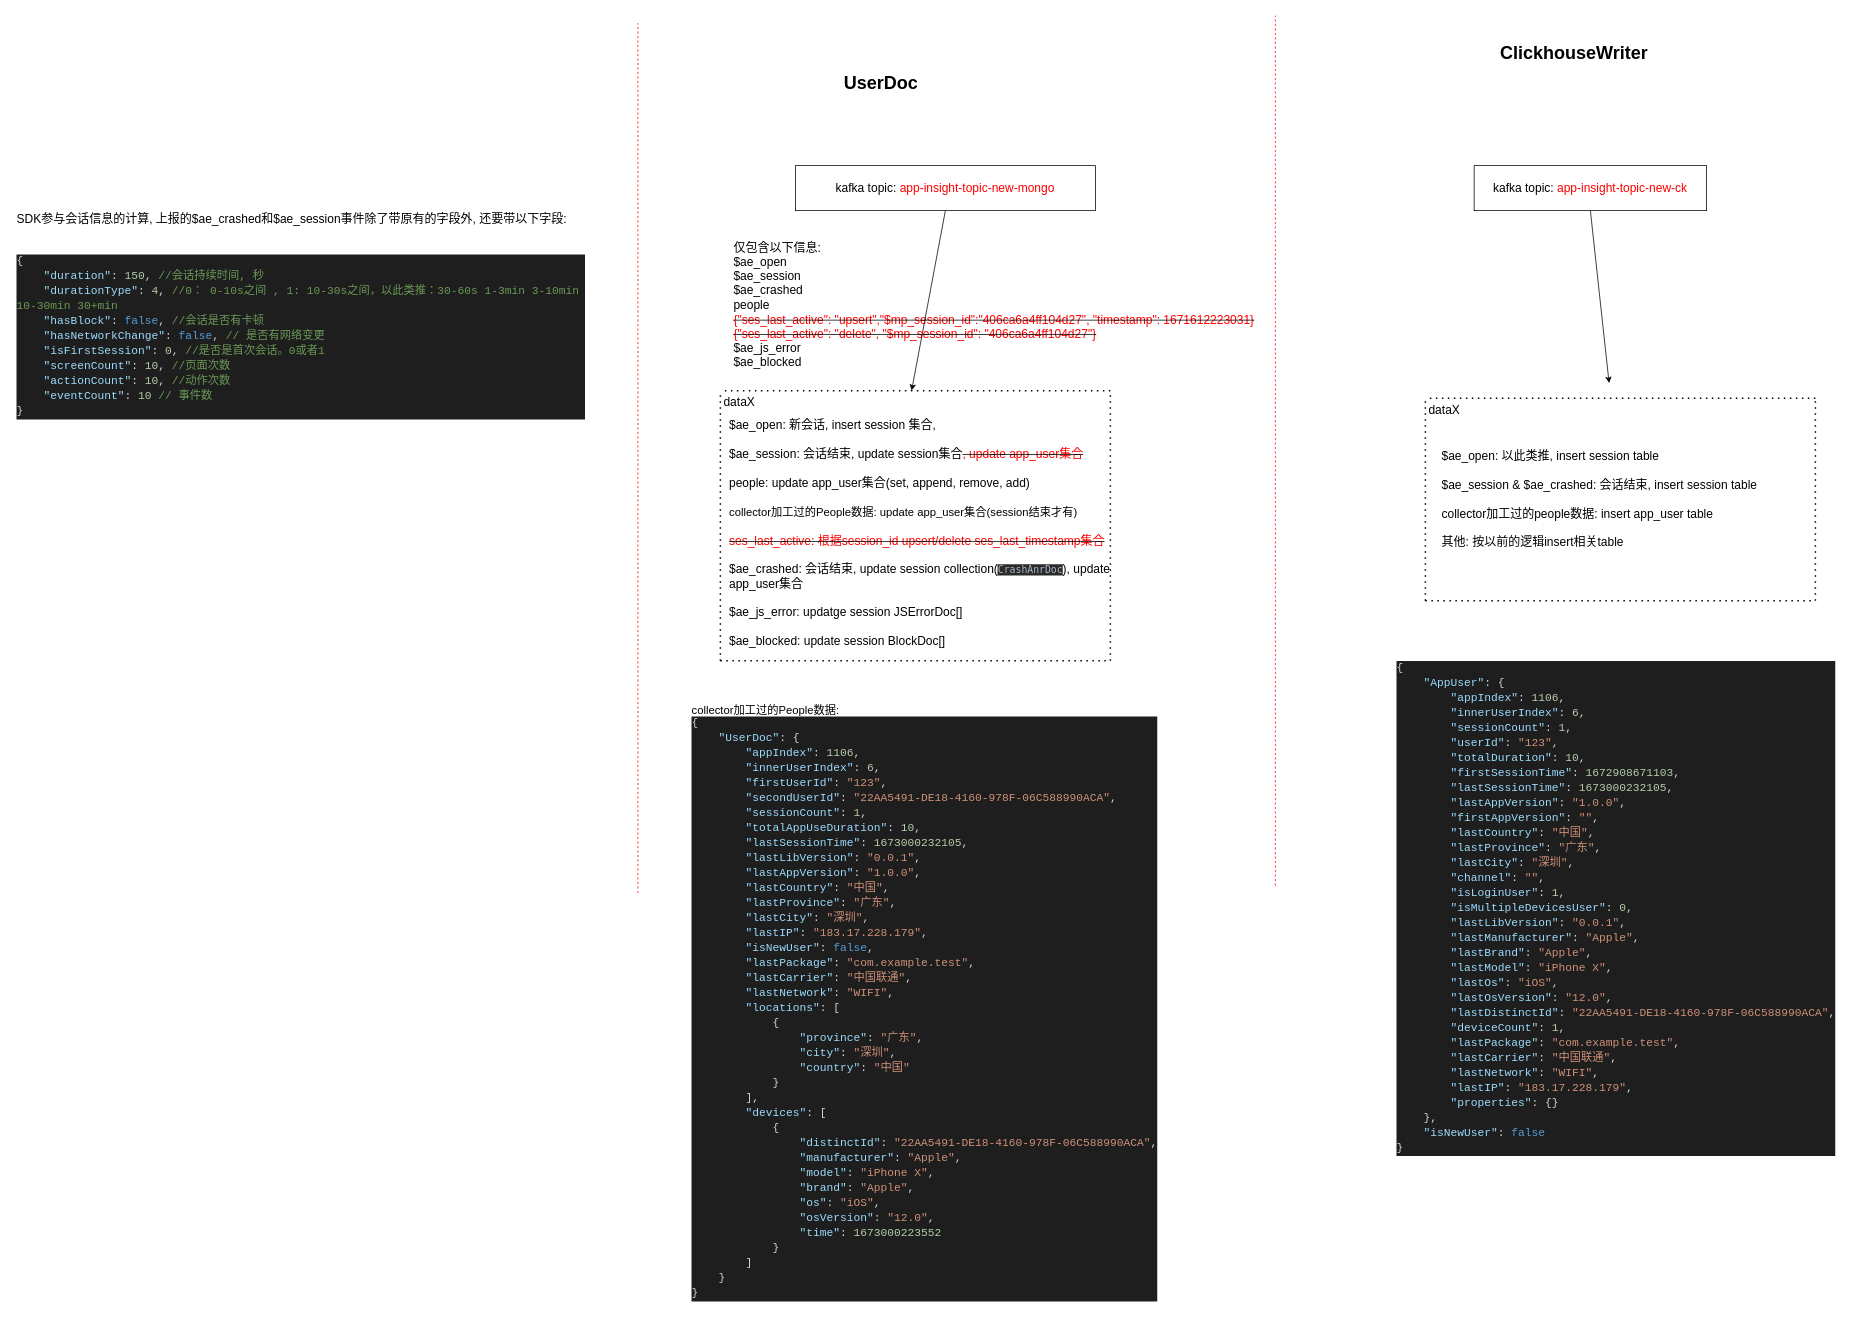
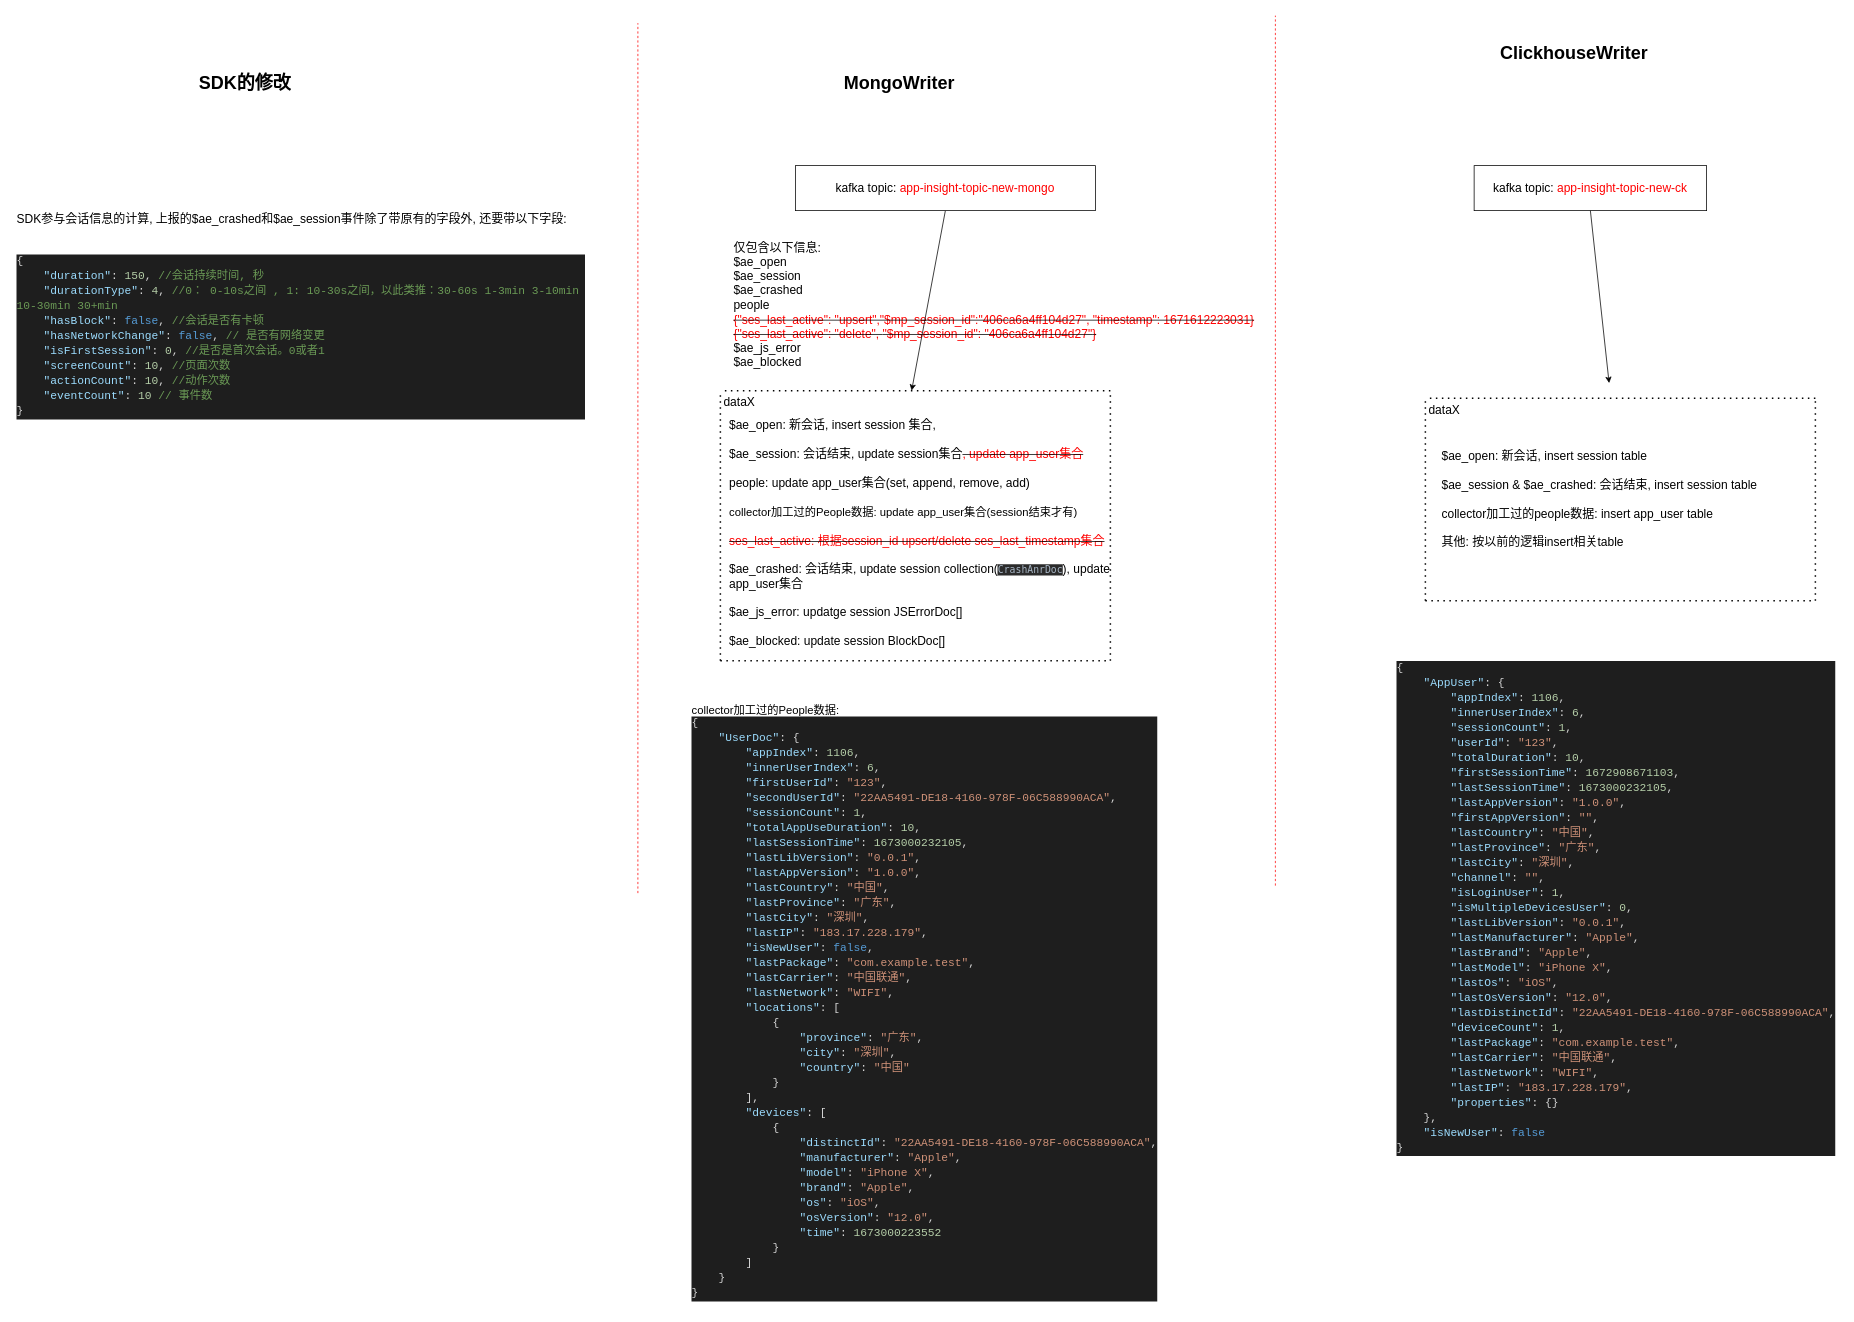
node "UserDoc": label "UserDoc" -> "MongoWriter"
node "SDK的修改": added
node "$ae_open: 以此类推, insert session table $ae_session & $ae_crashed: 会话结束, insert session table collector加工过的people数据: insert app_user table 其他: 按以前的逻辑insert相关table": label "$ae_open: 以此类推, insert session table $ae_session & $ae_crashed: 会话结束, insert session table collector加工过的people数据: insert app_user table 其他: 按以前的逻辑insert相关table" -> "$ae_open: 新会话, insert session table $ae_session & $ae_crashed: 会话结束, insert session table collector加工过的people数据: insert app_user table 其他: 按以前的逻辑insert相关table"
